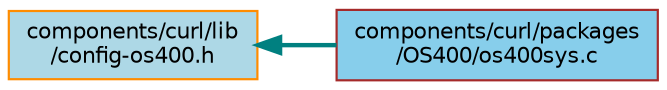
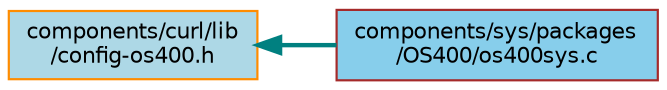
node "components/curl/packages /OS400/os400sys.c": label "components/curl/packages /OS400/os400sys.c" -> "components/sys/packages /OS400/os400sys.c"
